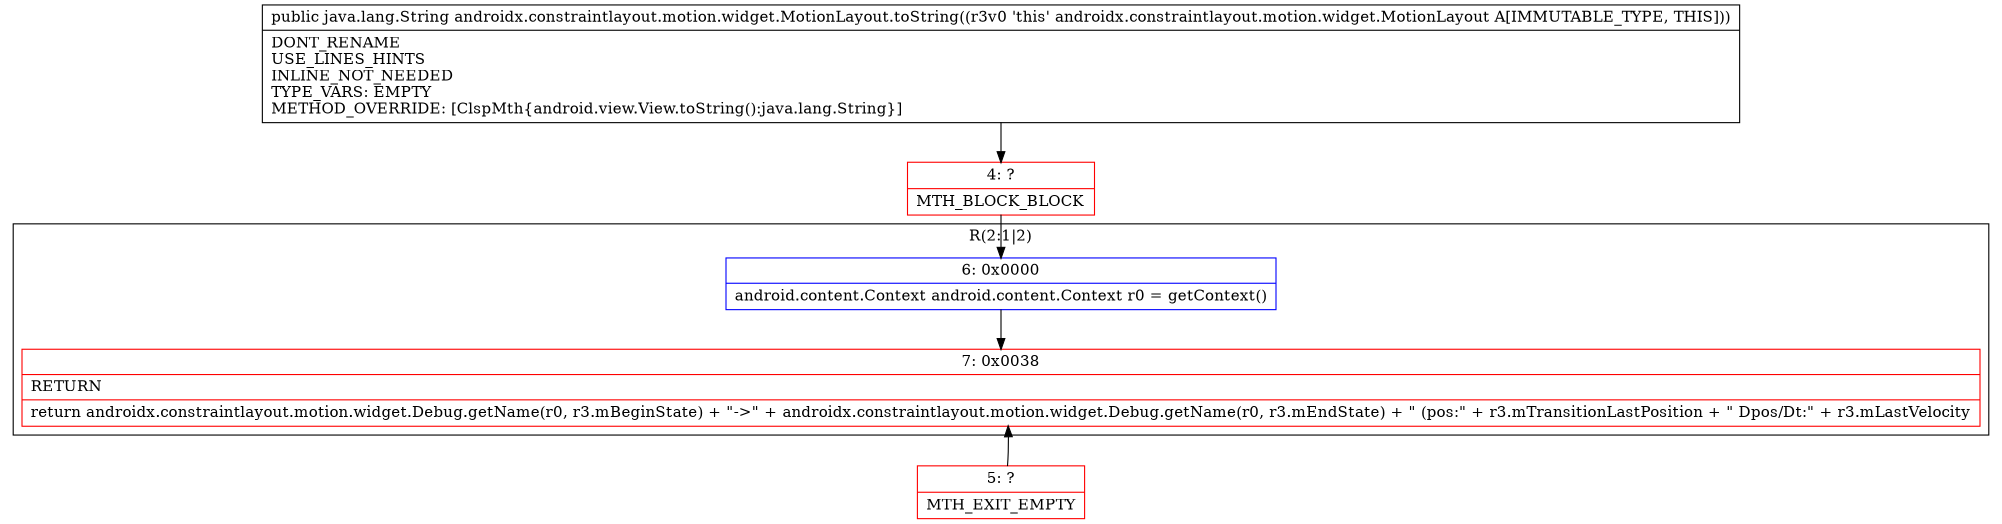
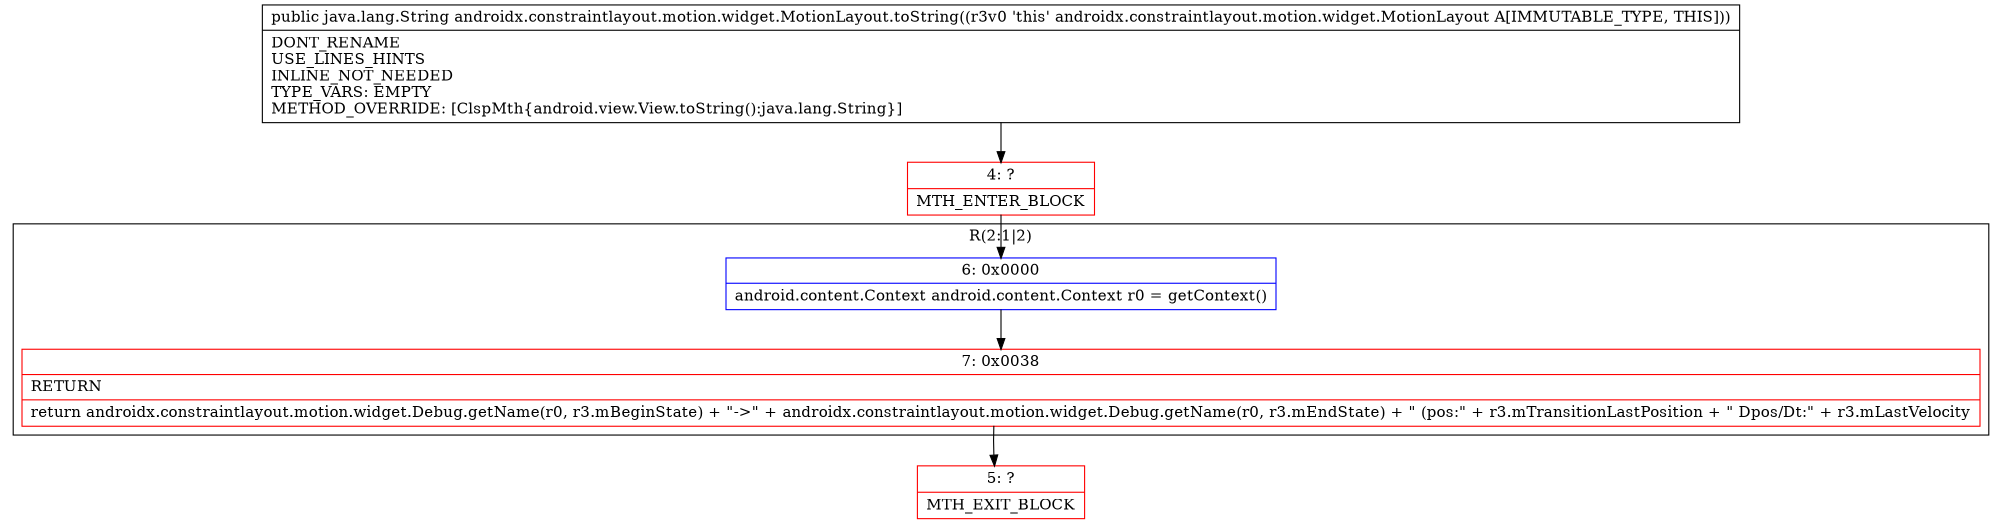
node "4: ?": text "MTH_BLOCK_BLOCK" -> "MTH_ENTER_BLOCK"
edge "5: ?" -> "7: 0x0038": reversed
node "5: ?": text "MTH_EXIT_EMPTY" -> "MTH_EXIT_BLOCK"
